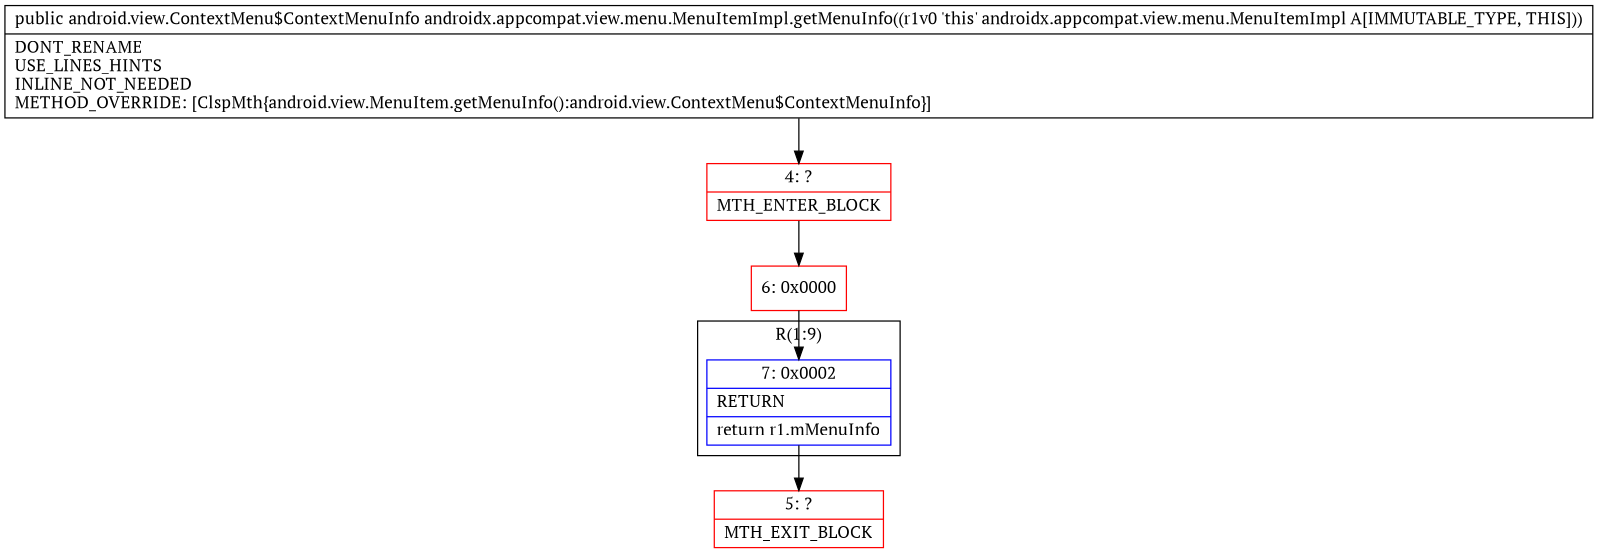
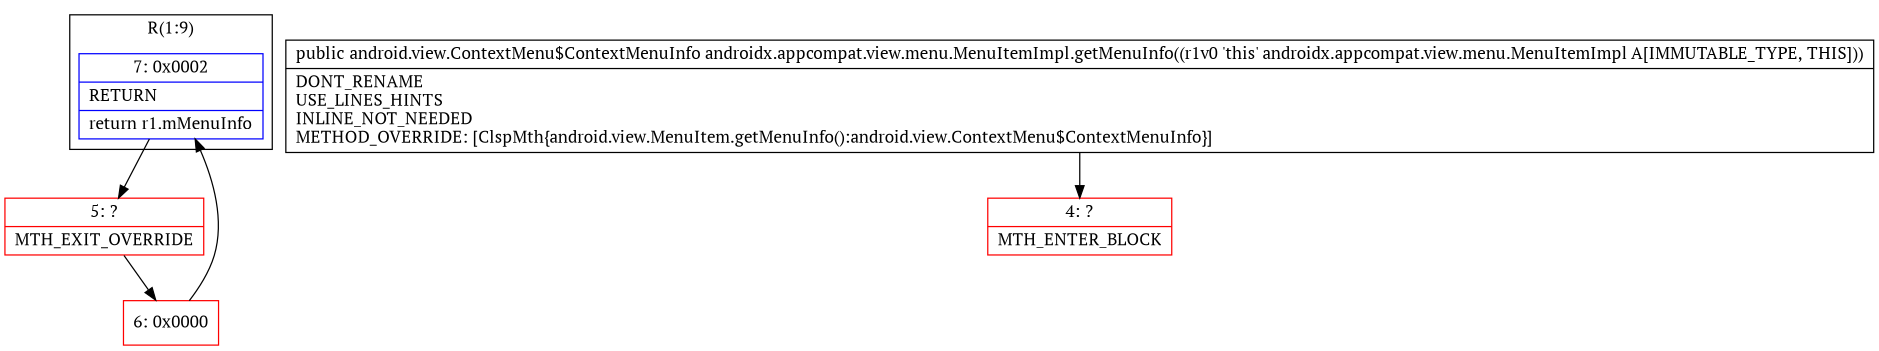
edge "4: ?" -> "6: 0x0000": now "5: ?" -> "6: 0x0000"
node "5: ?": text "MTH_EXIT_BLOCK" -> "MTH_EXIT_OVERRIDE"
